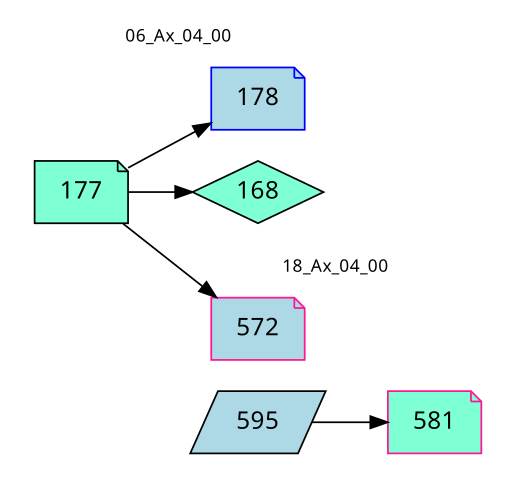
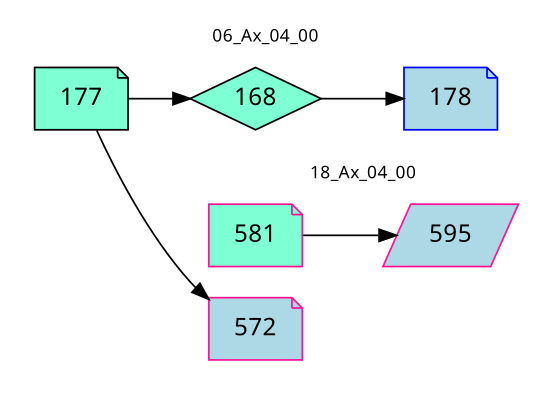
edge "177" -> "178": now "168" -> "178"
node "595": color black -> deeppink
edge "595" -> "581": reversed
